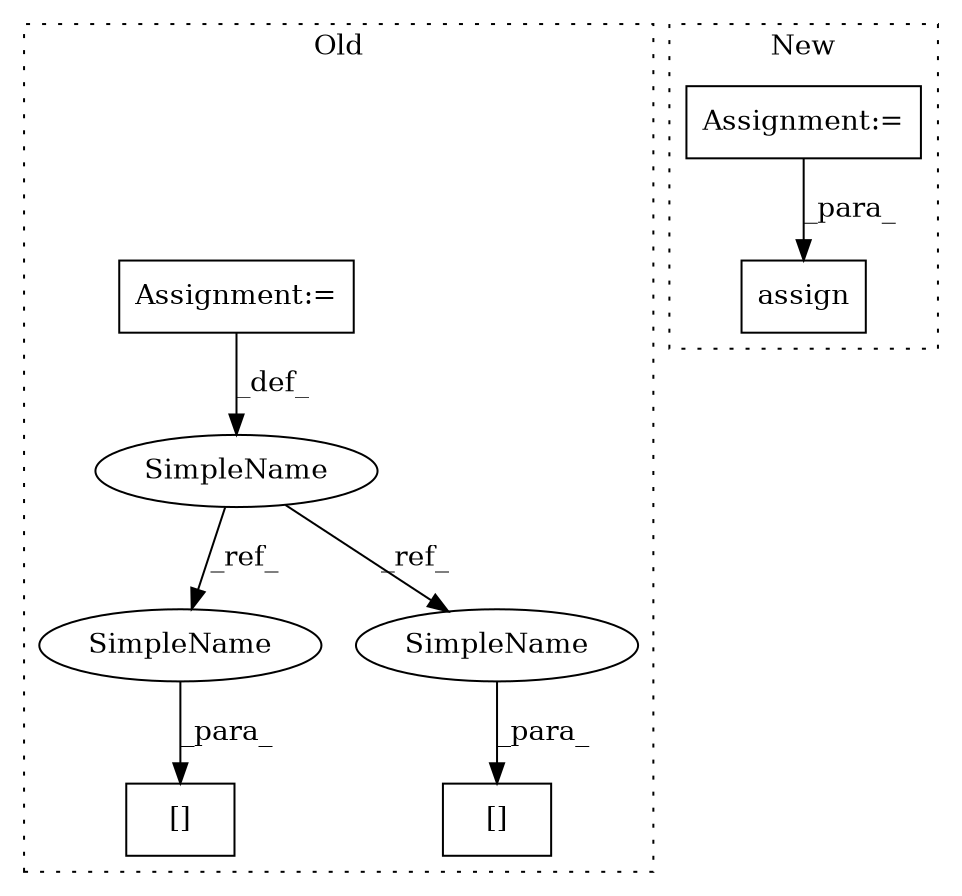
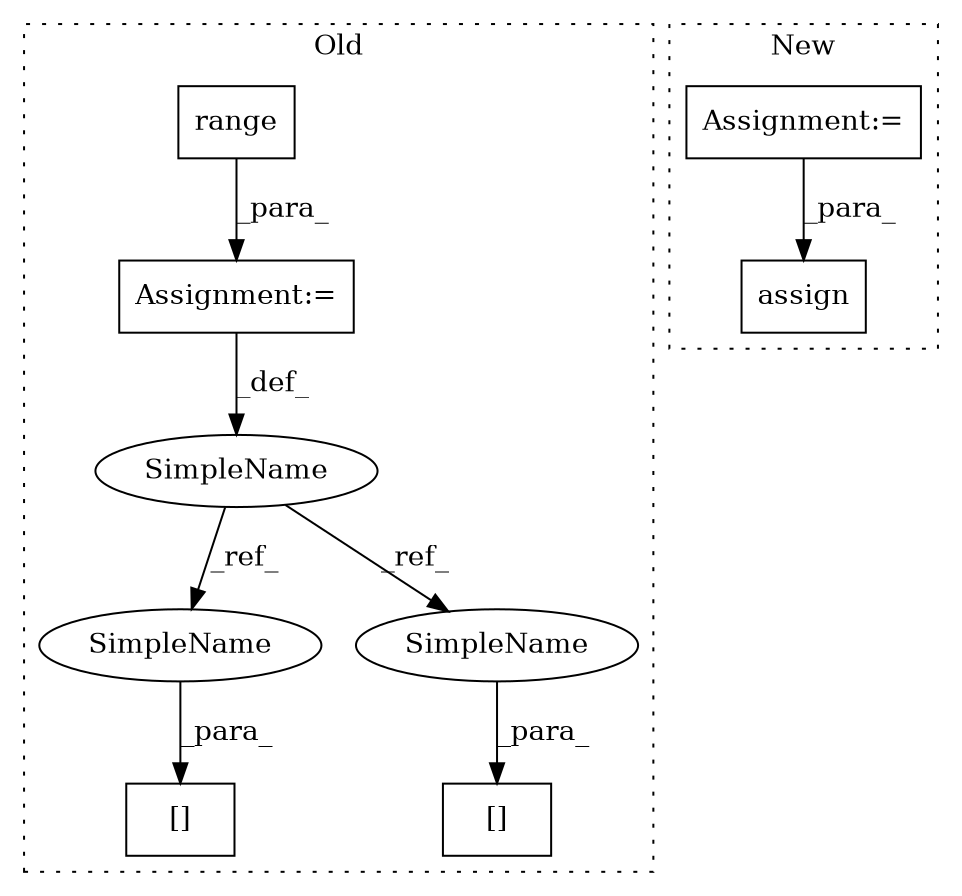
node "range": added
